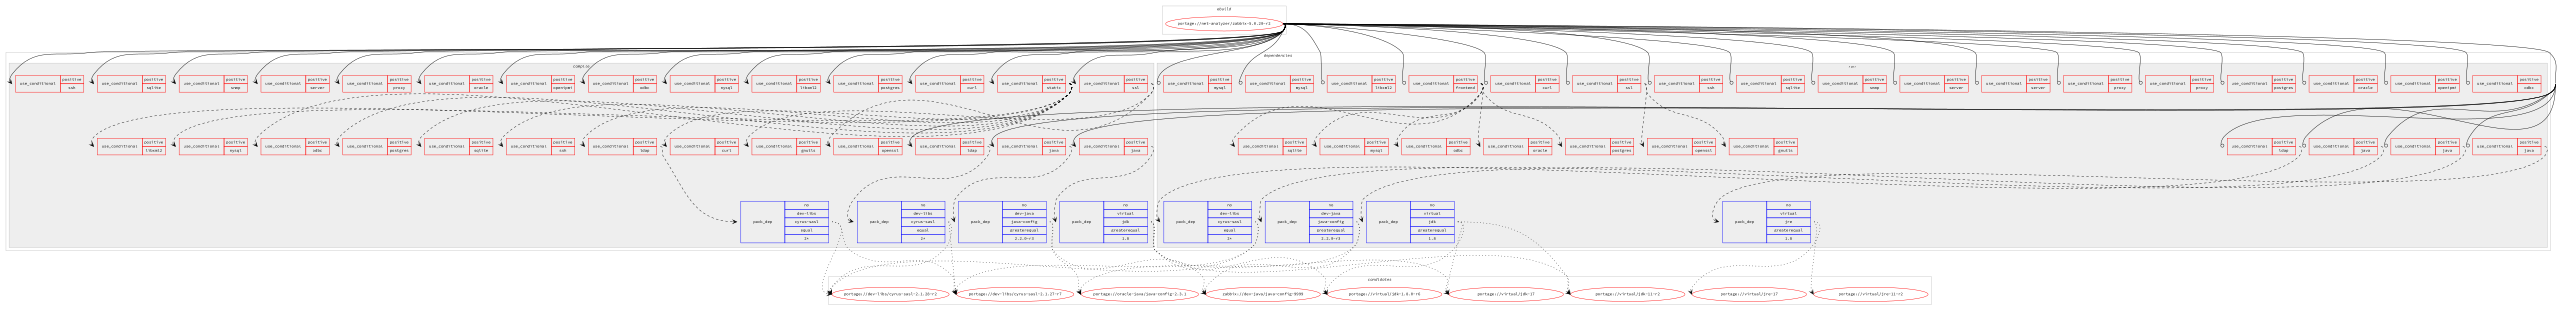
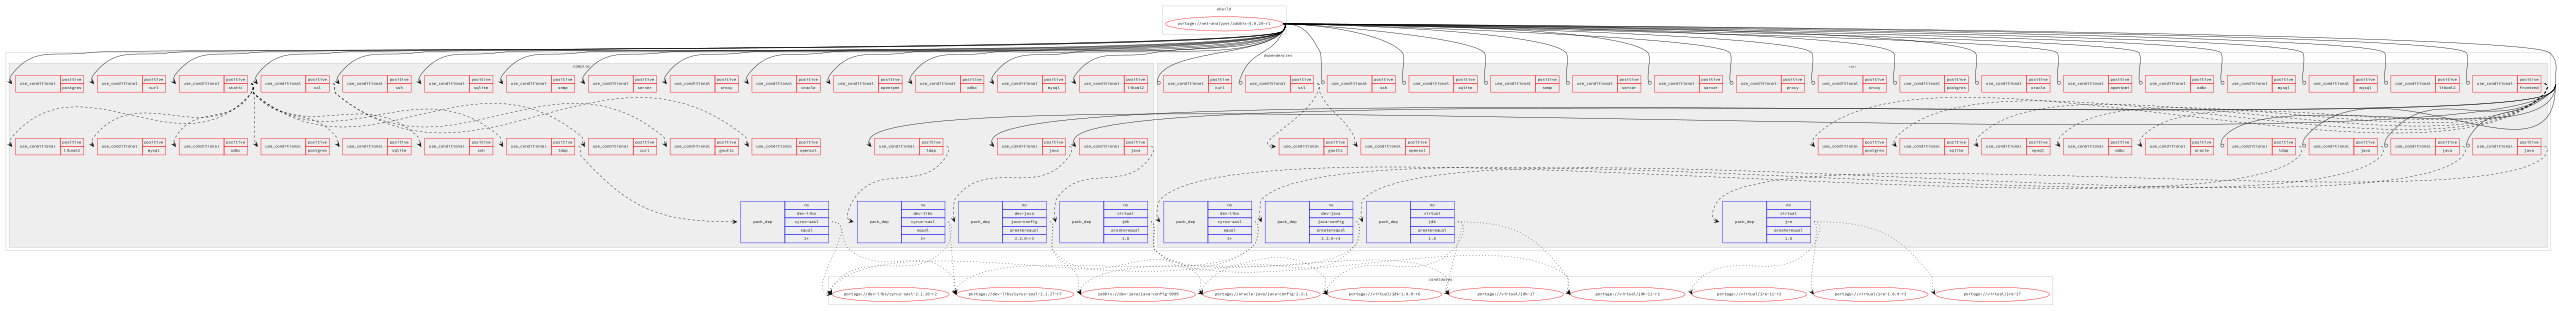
node "portage://virtual/jre-1.8.0-r3": added
